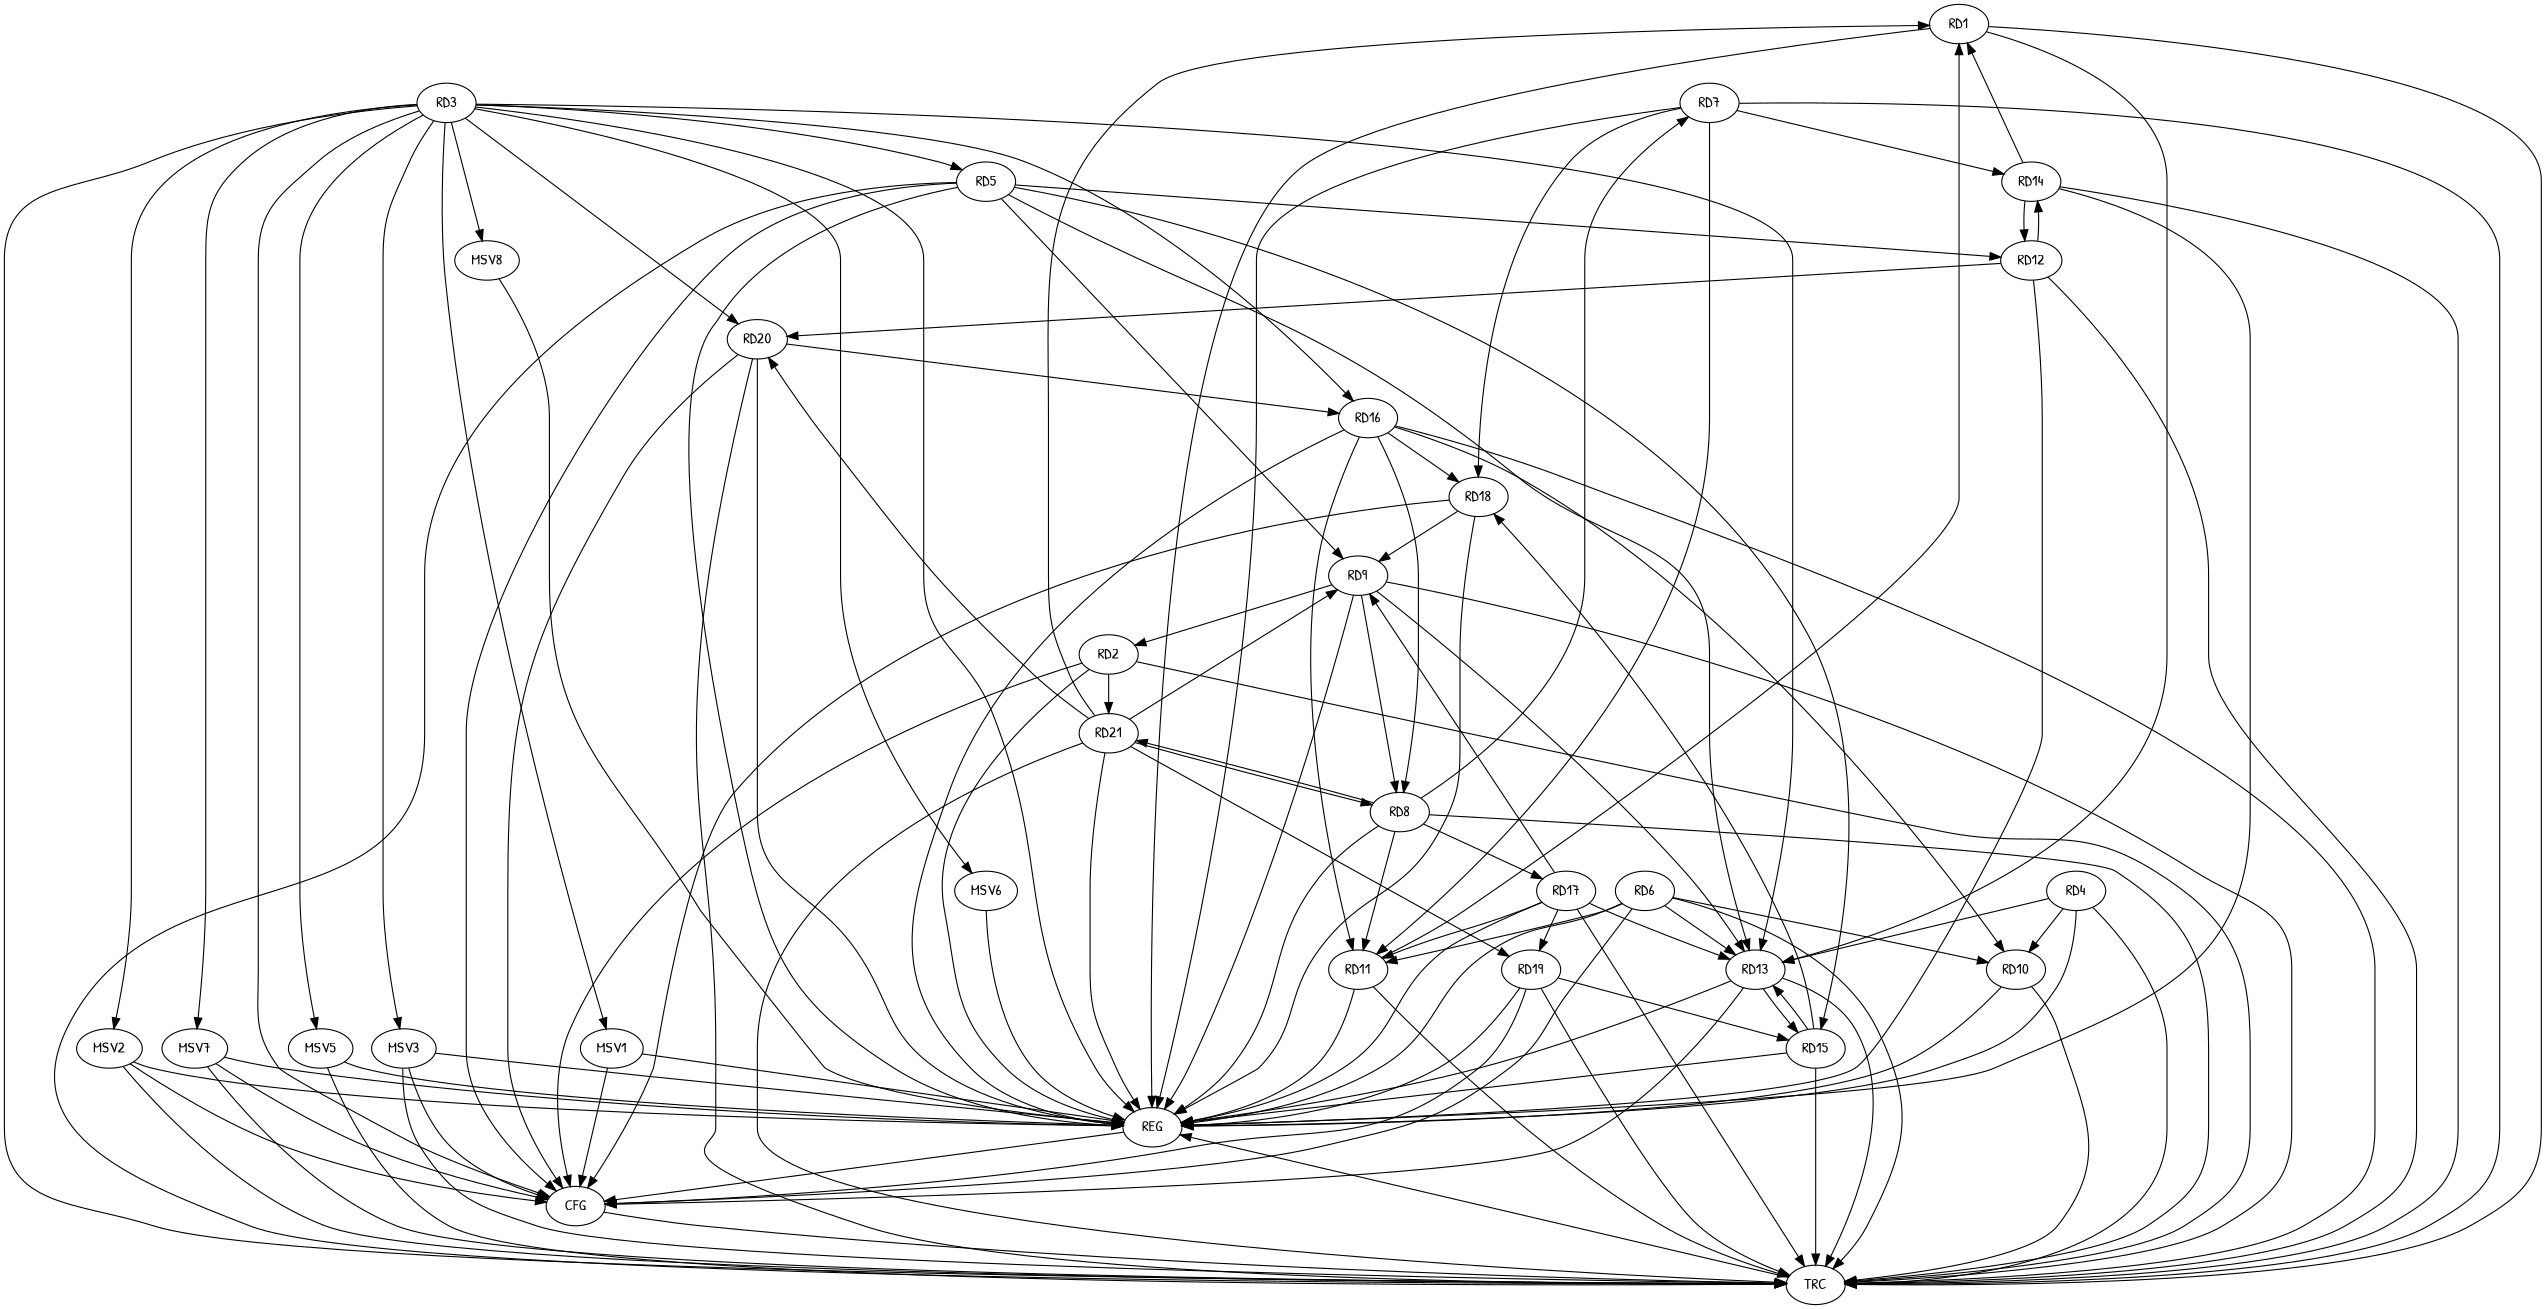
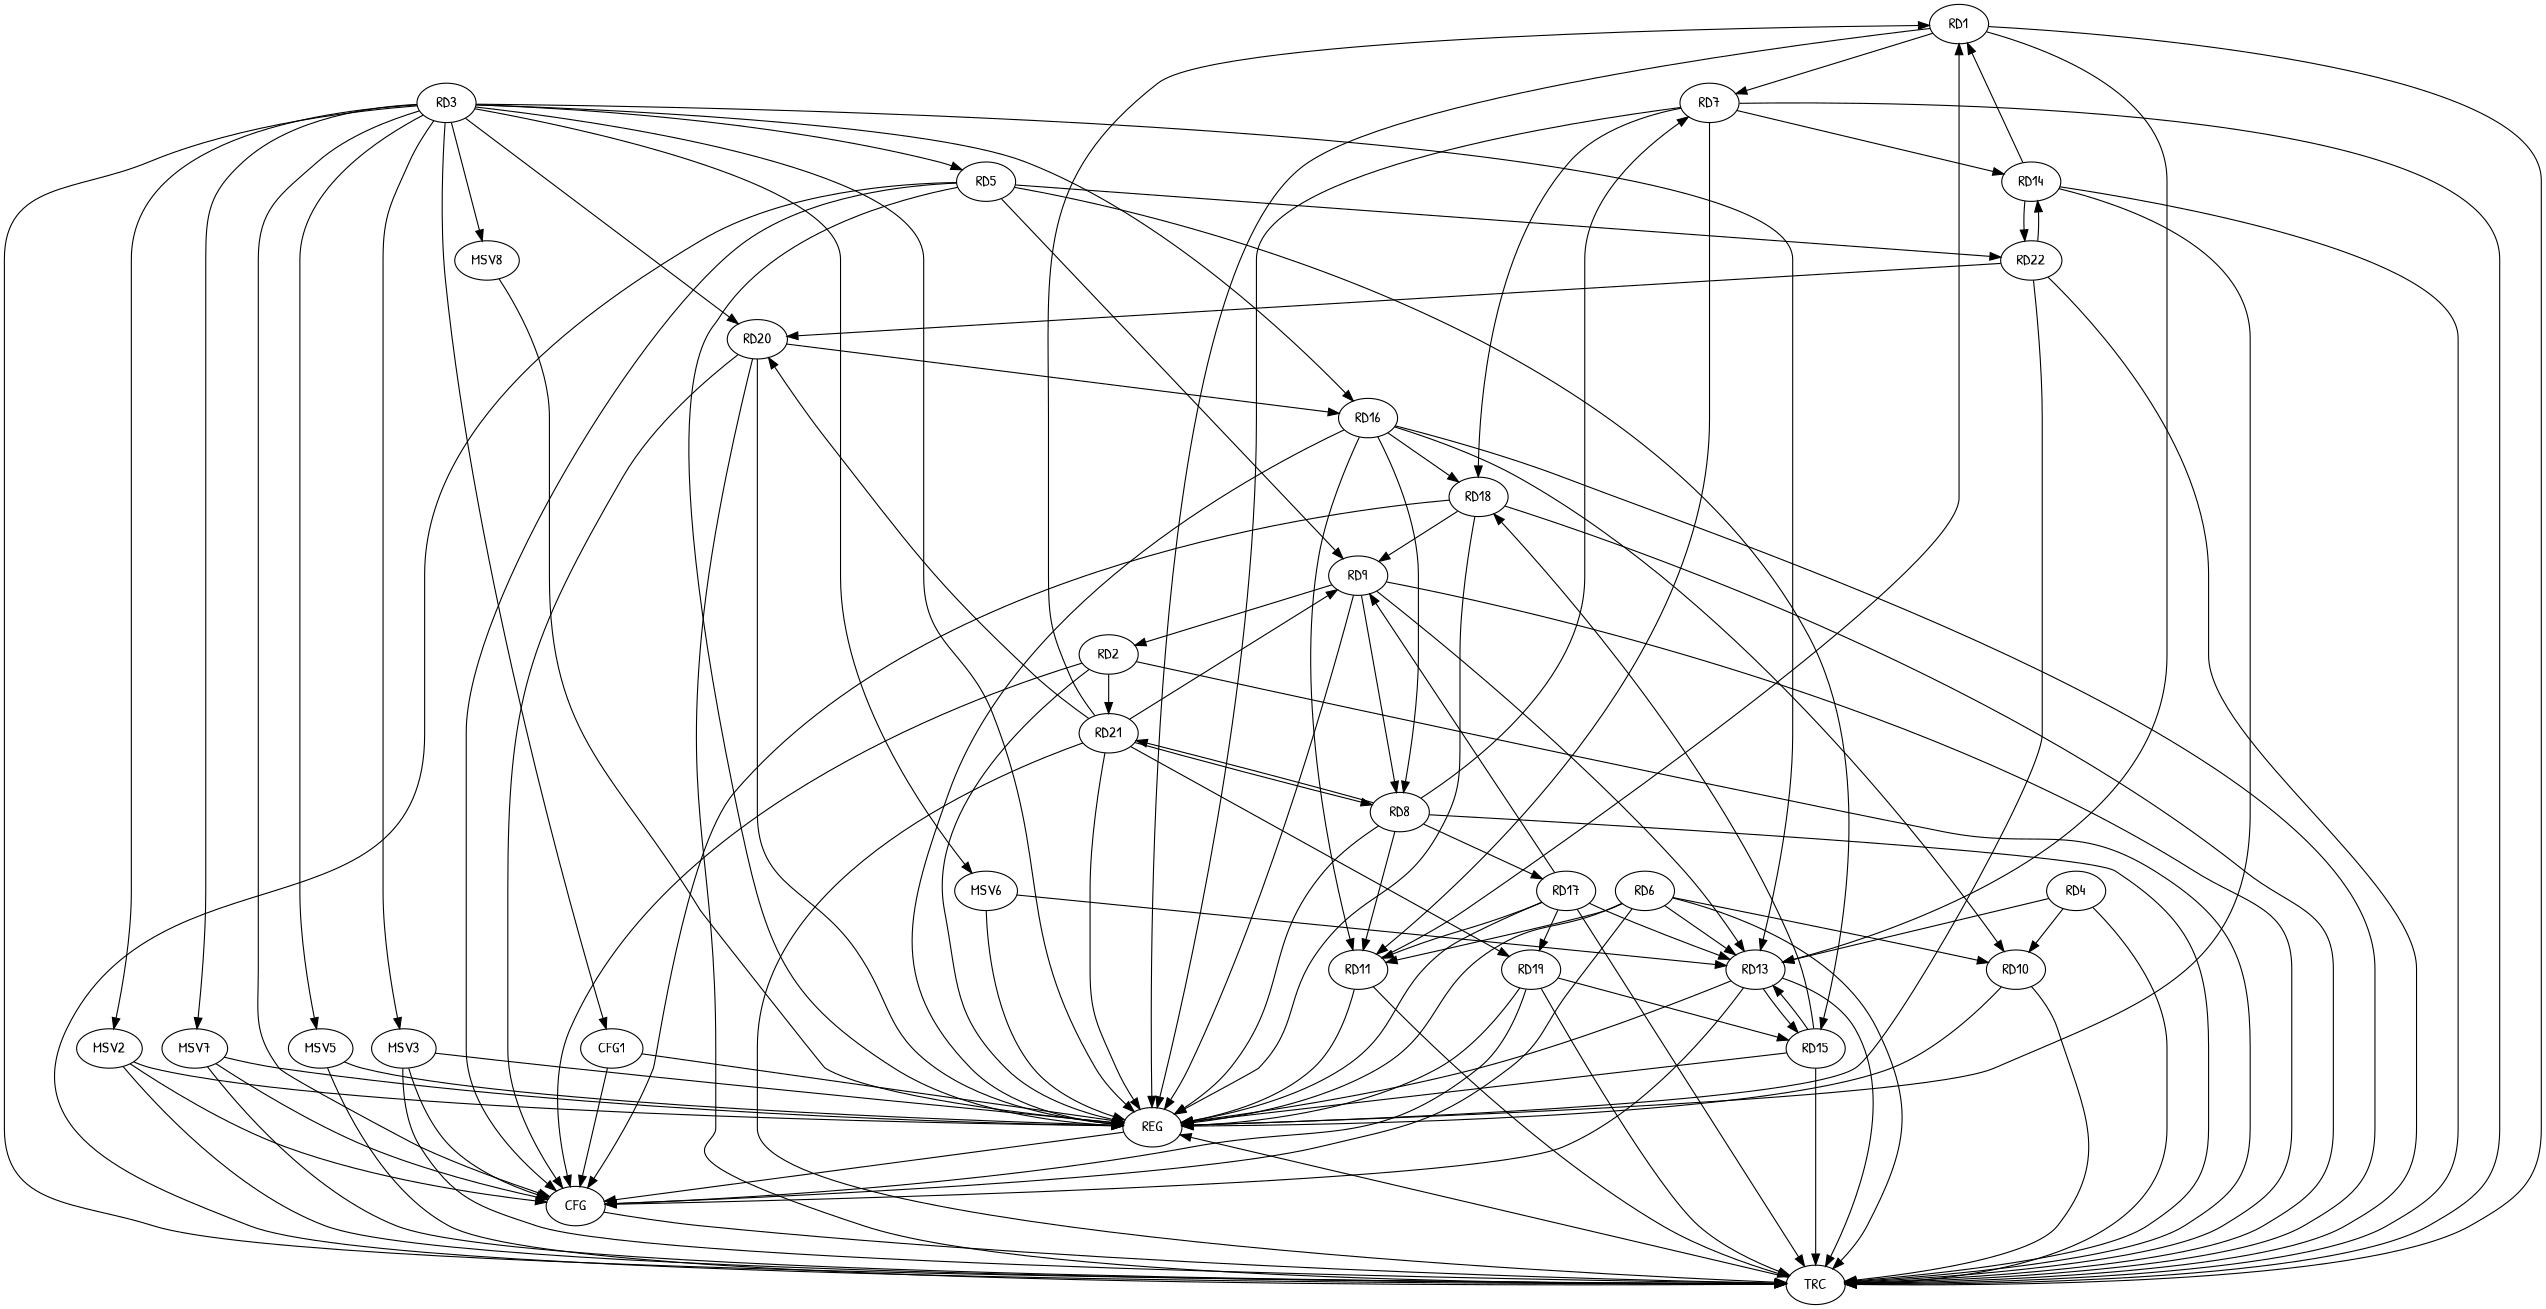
edge "RD1" -> "RD7": added
node "RD12": label "RD12" -> "RD22"
edge "RD5" -> "RD13": now "MSV6" -> "RD13"
edge "RD18" -> "TRC": added
node "MSV1": label "MSV1" -> "CFG1"
edge "RD4" -> "REG": removed
